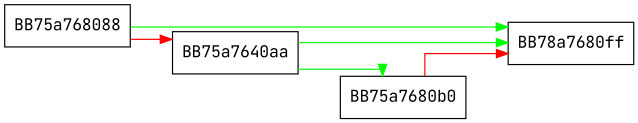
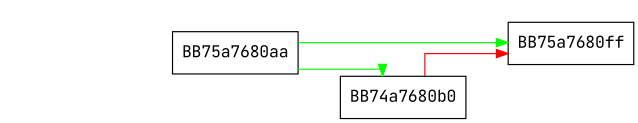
node "BB75a768088": removed
node "BB78a7680ff": label "BB78a7680ff" -> "BB75a7680ff"
node "BB75a7640aa": label "BB75a7640aa" -> "BB75a7680aa"
node "BB75a7680b0": label "BB75a7680b0" -> "BB74a7680b0"
